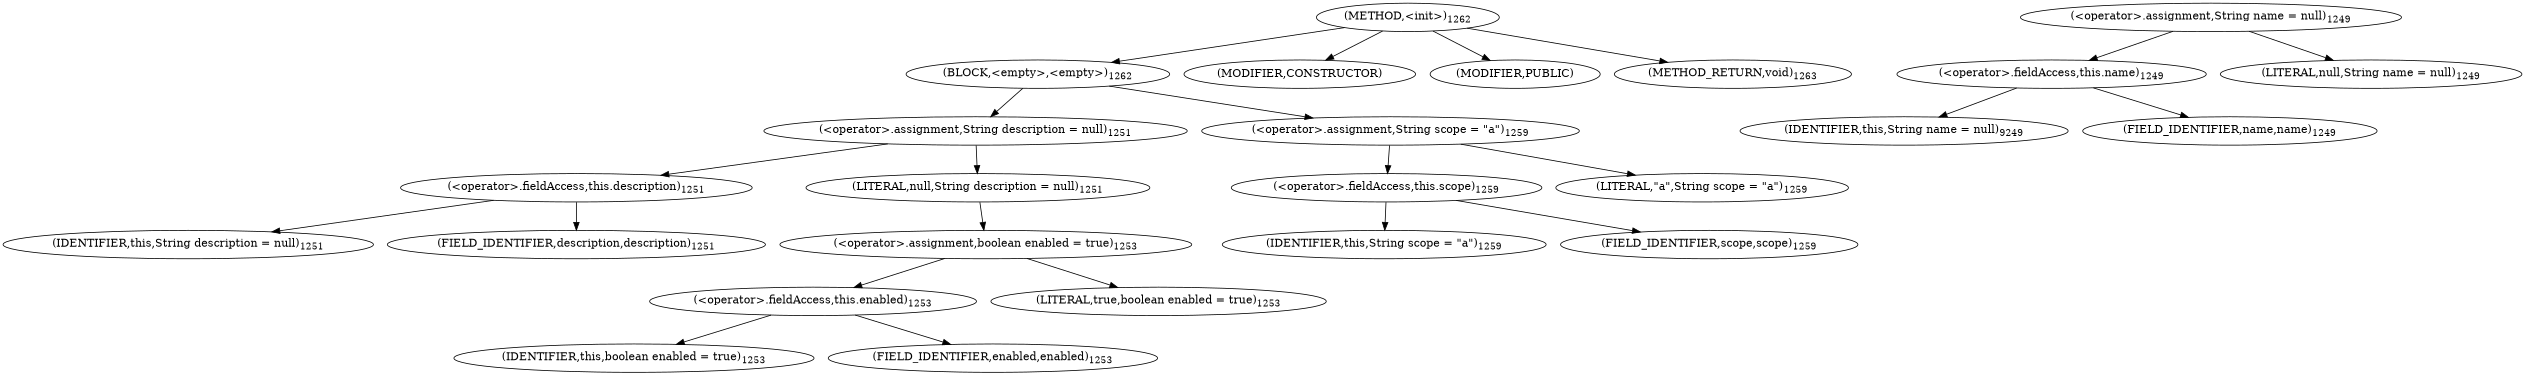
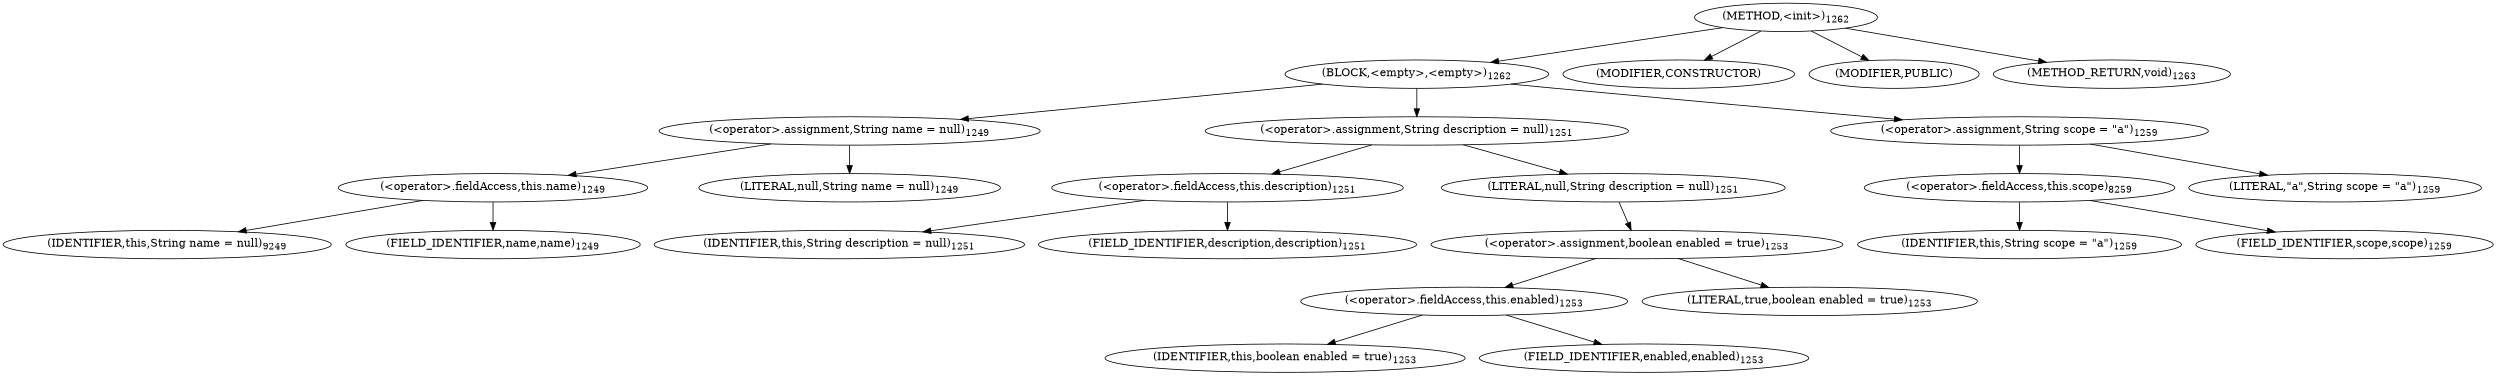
edge "(BLOCK,<empty>,<empty>)" -> "(<operator>.assignment,String name = null)": added
node "(<operator>.fieldAccess,this.scope)": text "1259" -> "8259"
